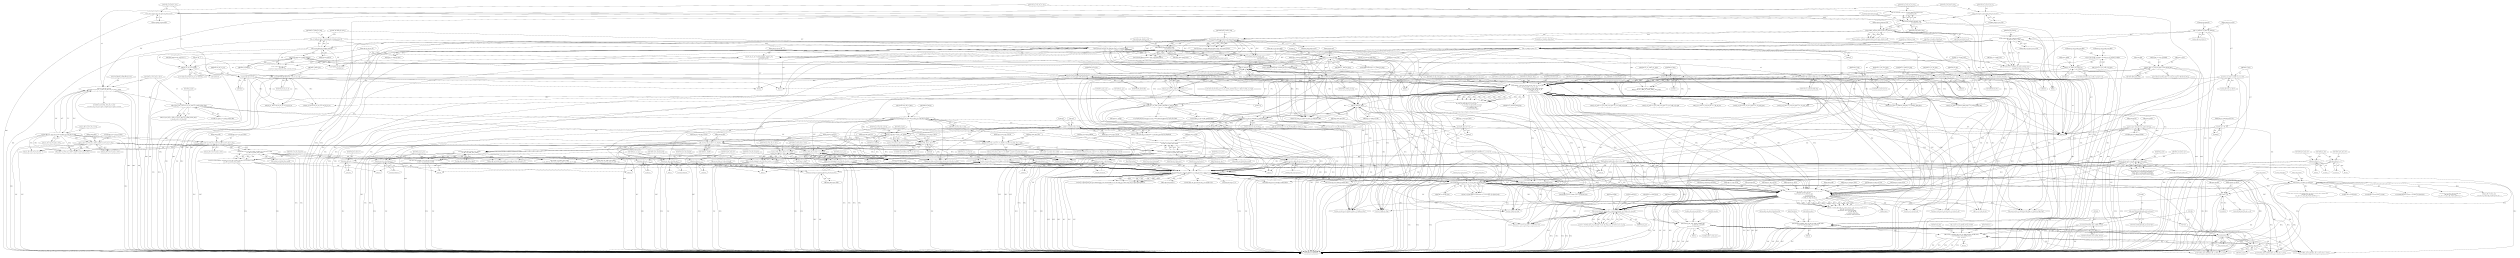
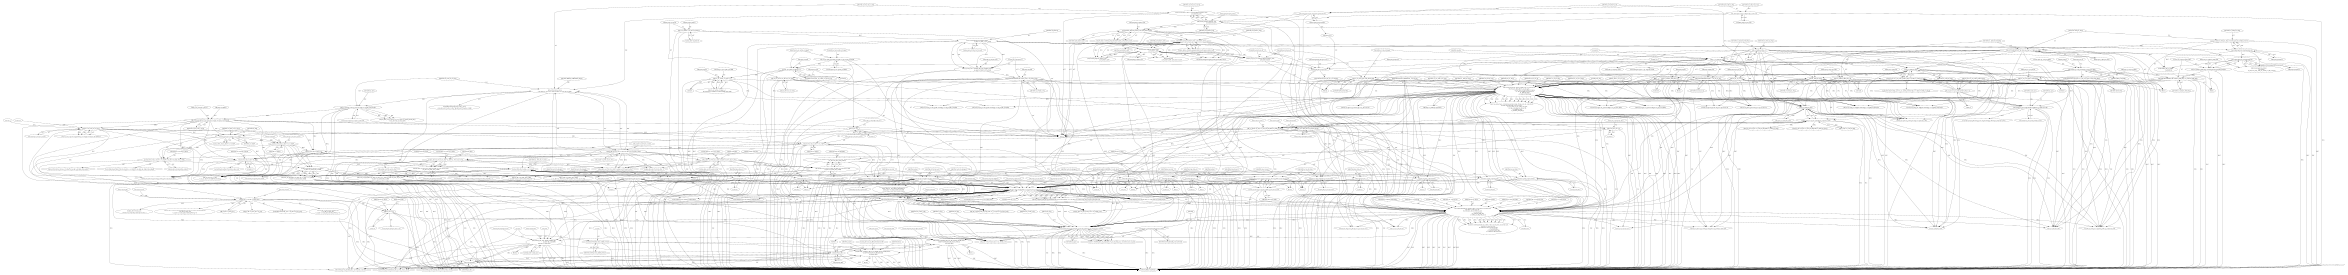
edge "(Call,u4_idr_pic_id > 65535)" -> "(Literal,65535)": now "(Call,ps_bitstrm->pu4_buffer)" -> "(Literal,65535)"
edge "(Call,u2_first_mb_in_slice > 0)" -> "(Call,u2_first_mb_in_slice == 0)": reversed
